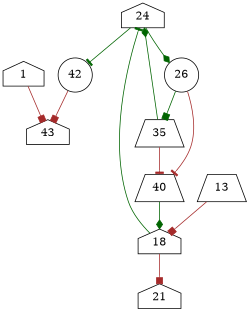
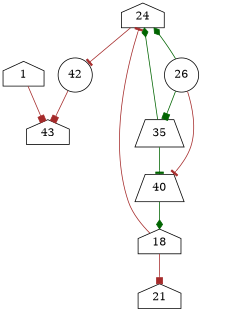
edge "24" -> "26": reversed
edge "24" -> "42": color darkgreen -> brown
edge "18" -> "24": color darkgreen -> brown
edge "35" -> "40": color brown -> darkgreen
node "13": removed
